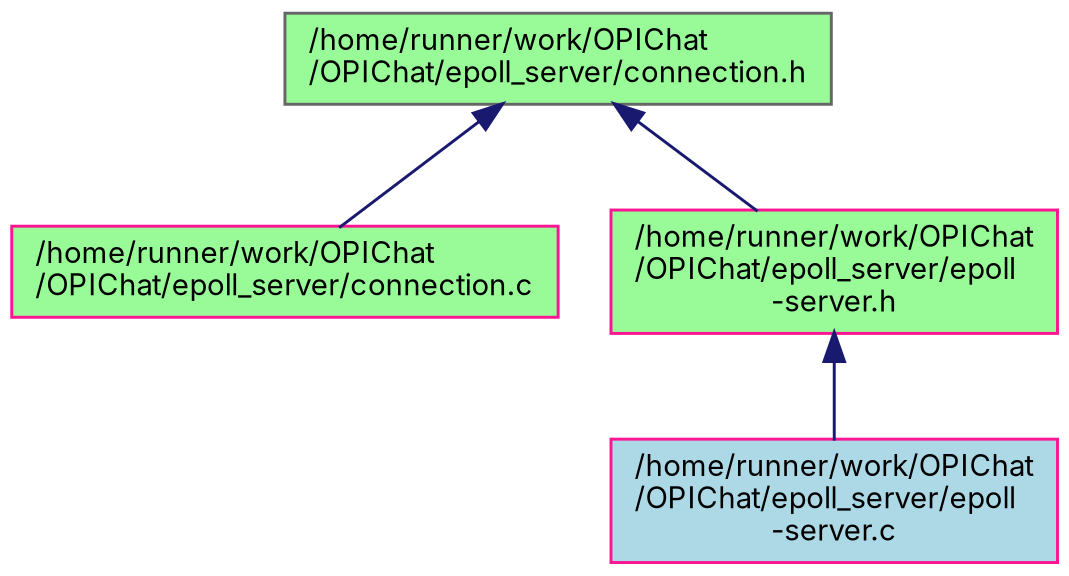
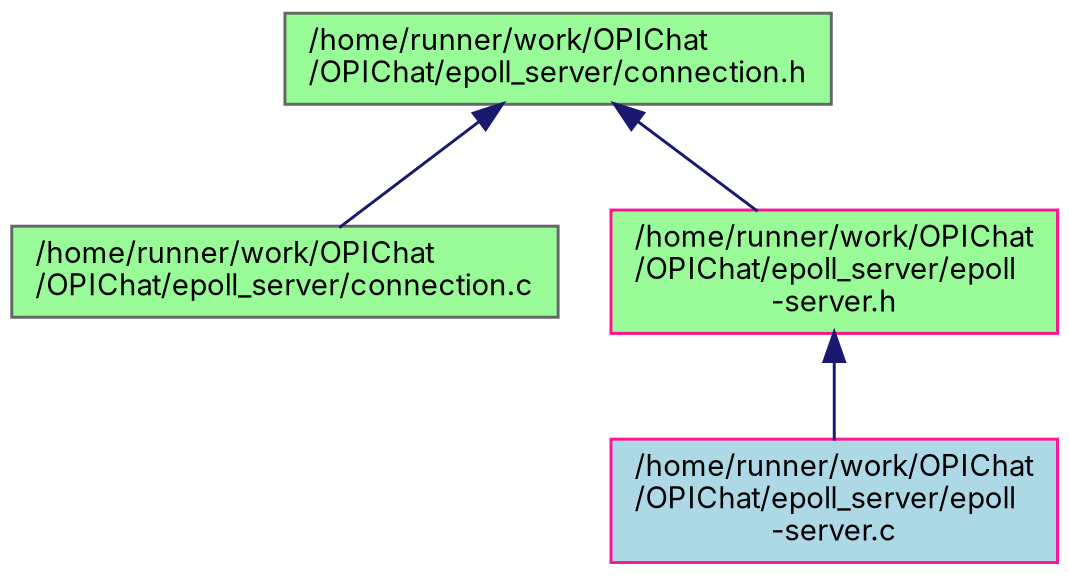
node "/home/runner/work/OPIChat /OPIChat/epoll_server/connection.c": color deeppink -> gray40
